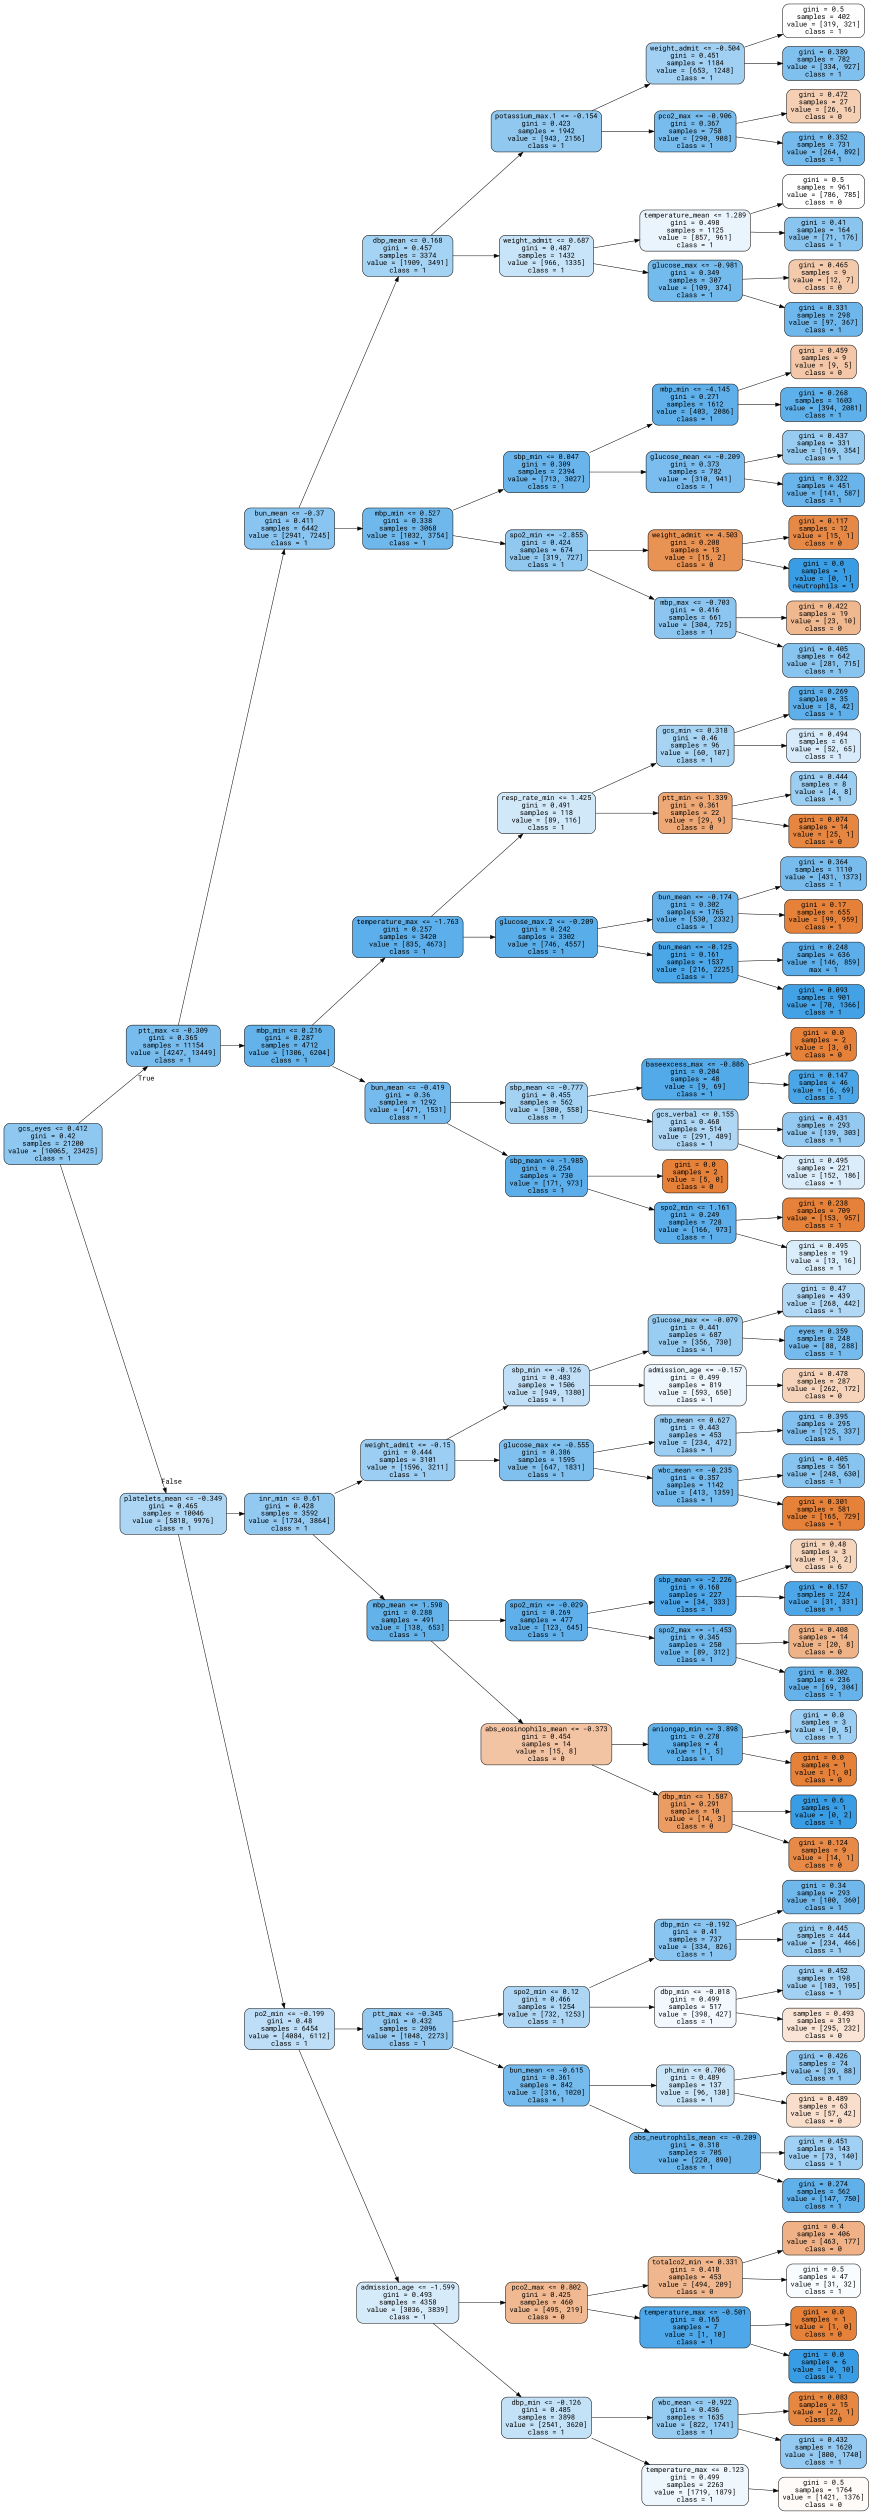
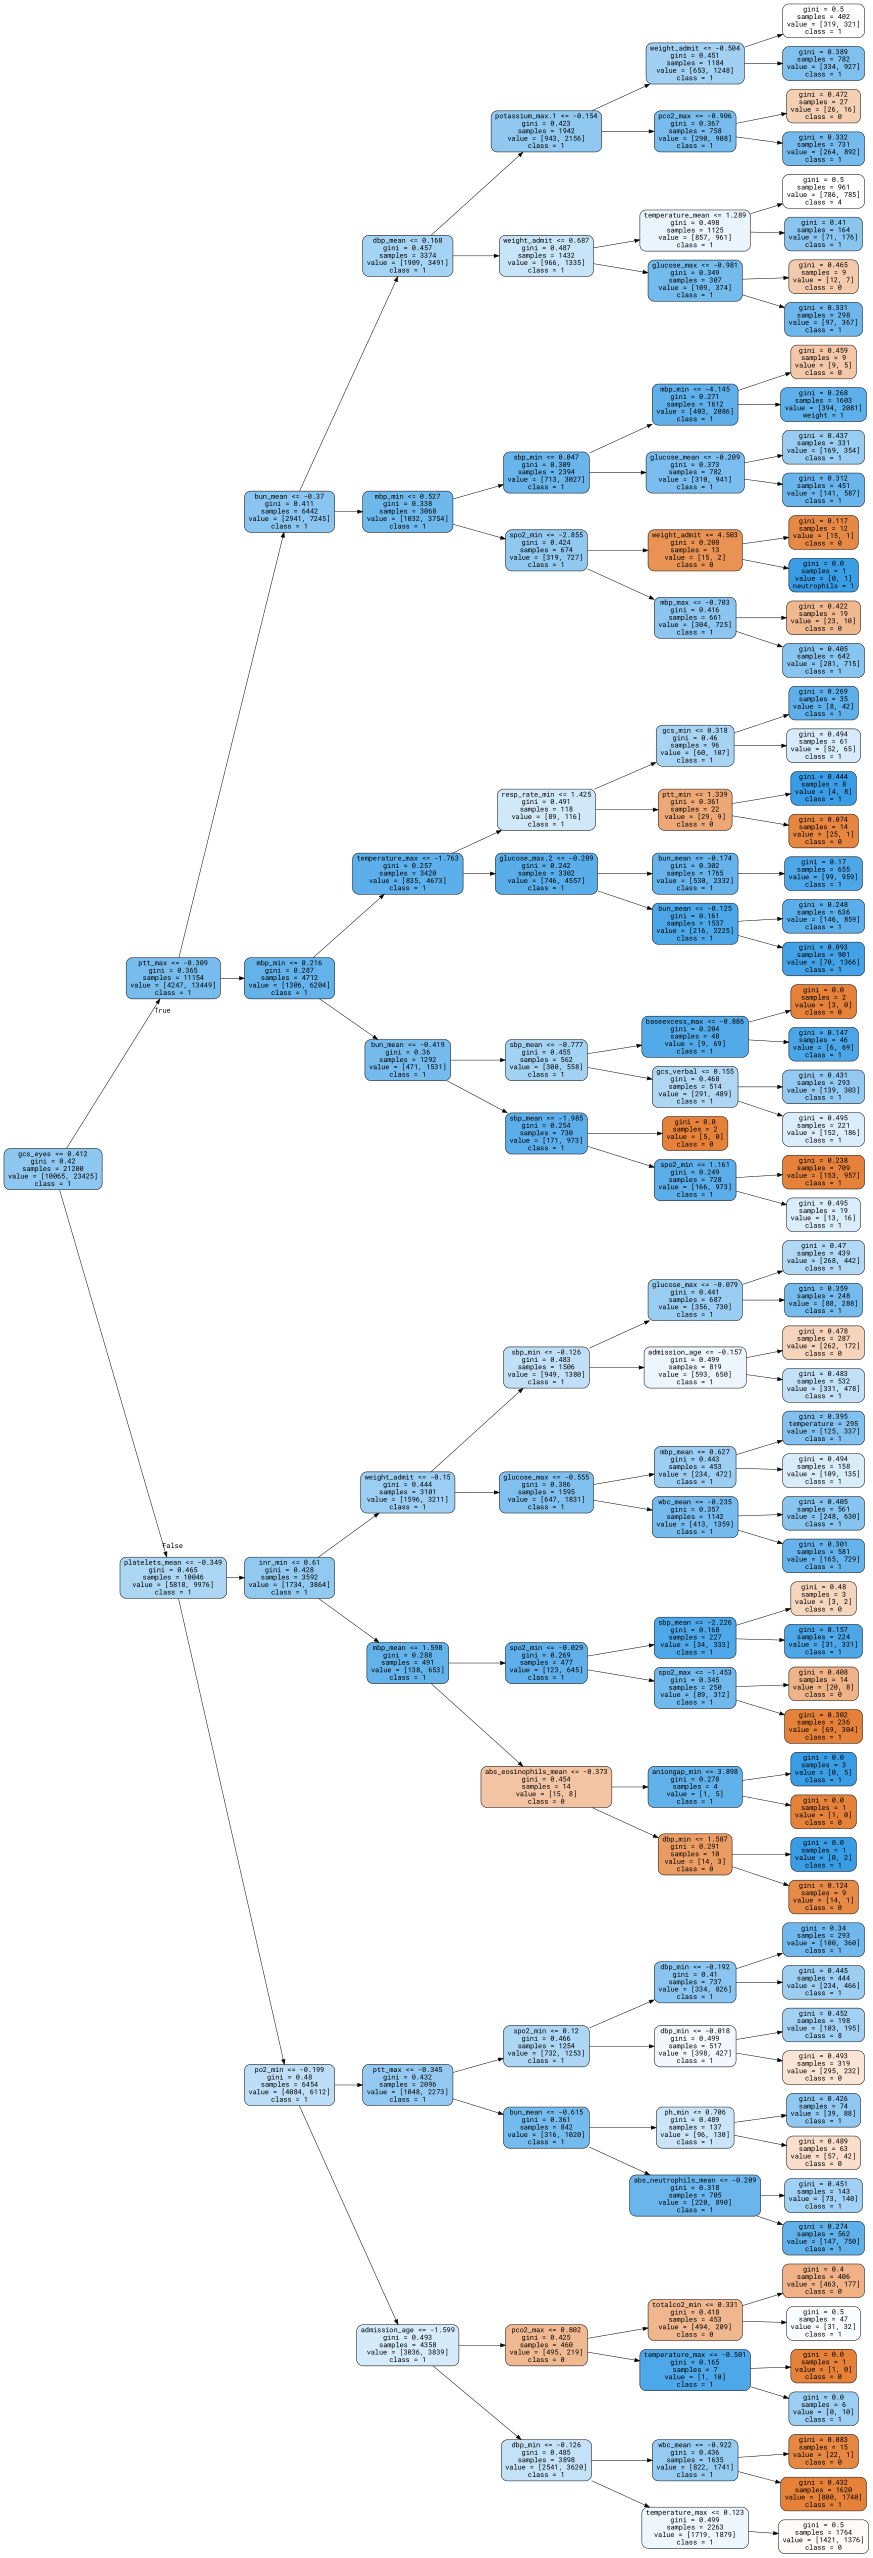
node "gini = 0.352 samples = 731 value = [264, 892] class = 1": label "gini = 0.352 samples = 731 value = [264, 892] class = 1" -> "gini = 0.332 samples = 731 value = [264, 892] class = 1"
node "gini = 0.5 samples = 961 value = [786, 785] class = 0": label "gini = 0.5 samples = 961 value = [786, 785] class = 0" -> "gini = 0.5 samples = 961 value = [786, 785] class = 4"
node "gini = 0.268 samples = 1603 value = [394, 2081] class = 1": label "gini = 0.268 samples = 1603 value = [394, 2081] class = 1" -> "gini = 0.268 samples = 1603 value = [394, 2081] weight = 1"
node "gini = 0.322 samples = 451 value = [141, 587] class = 1": label "gini = 0.322 samples = 451 value = [141, 587] class = 1" -> "gini = 0.312 samples = 451 value = [141, 587] class = 1"
node "gini = 0.444 samples = 8 value = [4, 8] class = 1": fillcolor #9ccef2 -> #399de5
node "gini = 0.364 samples = 1110 value = [431, 1373] class = 1": removed
node "gini = 0.17 samples = 655 value = [99, 959] class = 1": fillcolor #e58139 -> #4da7e8
node "gini = 0.248 samples = 636 value = [146, 859] max = 1": label "gini = 0.248 samples = 636 value = [146, 859] max = 1" -> "gini = 0.248 samples = 636 value = [146, 859] class = 1"
node "eyes = 0.359 samples = 248 value = [88, 288] class = 1": label "eyes = 0.359 samples = 248 value = [88, 288] class = 1" -> "gini = 0.359 samples = 248 value = [88, 288] class = 1"
node "gini = 0.483 samples = 532 value = [331, 478] class = 1": added
node "gini = 0.395 samples = 295 value = [125, 337] class = 1": label "gini = 0.395 samples = 295 value = [125, 337] class = 1" -> "gini = 0.395 temperature = 295 value = [125, 337] class = 1"
node "gini = 0.494 samples = 158 value = [109, 135] class = 1": added
node "gini = 0.301 samples = 581 value = [165, 729] class = 1": fillcolor #e58139 -> #66b3eb
node "gini = 0.48 samples = 3 value = [3, 2] class = 6": label "gini = 0.48 samples = 3 value = [3, 2] class = 6" -> "gini = 0.48 samples = 3 value = [3, 2] class = 0"
node "gini = 0.302 samples = 236 value = [69, 304] class = 1": fillcolor #66b3eb -> #e58139
node "gini = 0.0 samples = 3 value = [0, 5] class = 1": fillcolor #9bcef2 -> #399de5
node "gini = 0.6 samples = 1 value = [0, 2] class = 1": label "gini = 0.6 samples = 1 value = [0, 2] class = 1" -> "gini = 0.0 samples = 1 value = [0, 2] class = 1"
node "gini = 0.452 samples = 198 value = [103, 195] class = 1": label "gini = 0.452 samples = 198 value = [103, 195] class = 1" -> "gini = 0.452 samples = 198 value = [103, 195] class = 8"
node "samples = 0.493 samples = 319 value = [295, 232] class = 0": label "samples = 0.493 samples = 319 value = [295, 232] class = 0" -> "gini = 0.493 samples = 319 value = [295, 232] class = 0"
node "gini = 0.0 samples = 6 value = [0, 10] class = 1": fillcolor #399de5 -> #9bcef2
node "gini = 0.432 samples = 1620 value = [800, 1740] class = 1": fillcolor #94caf1 -> #e58139
